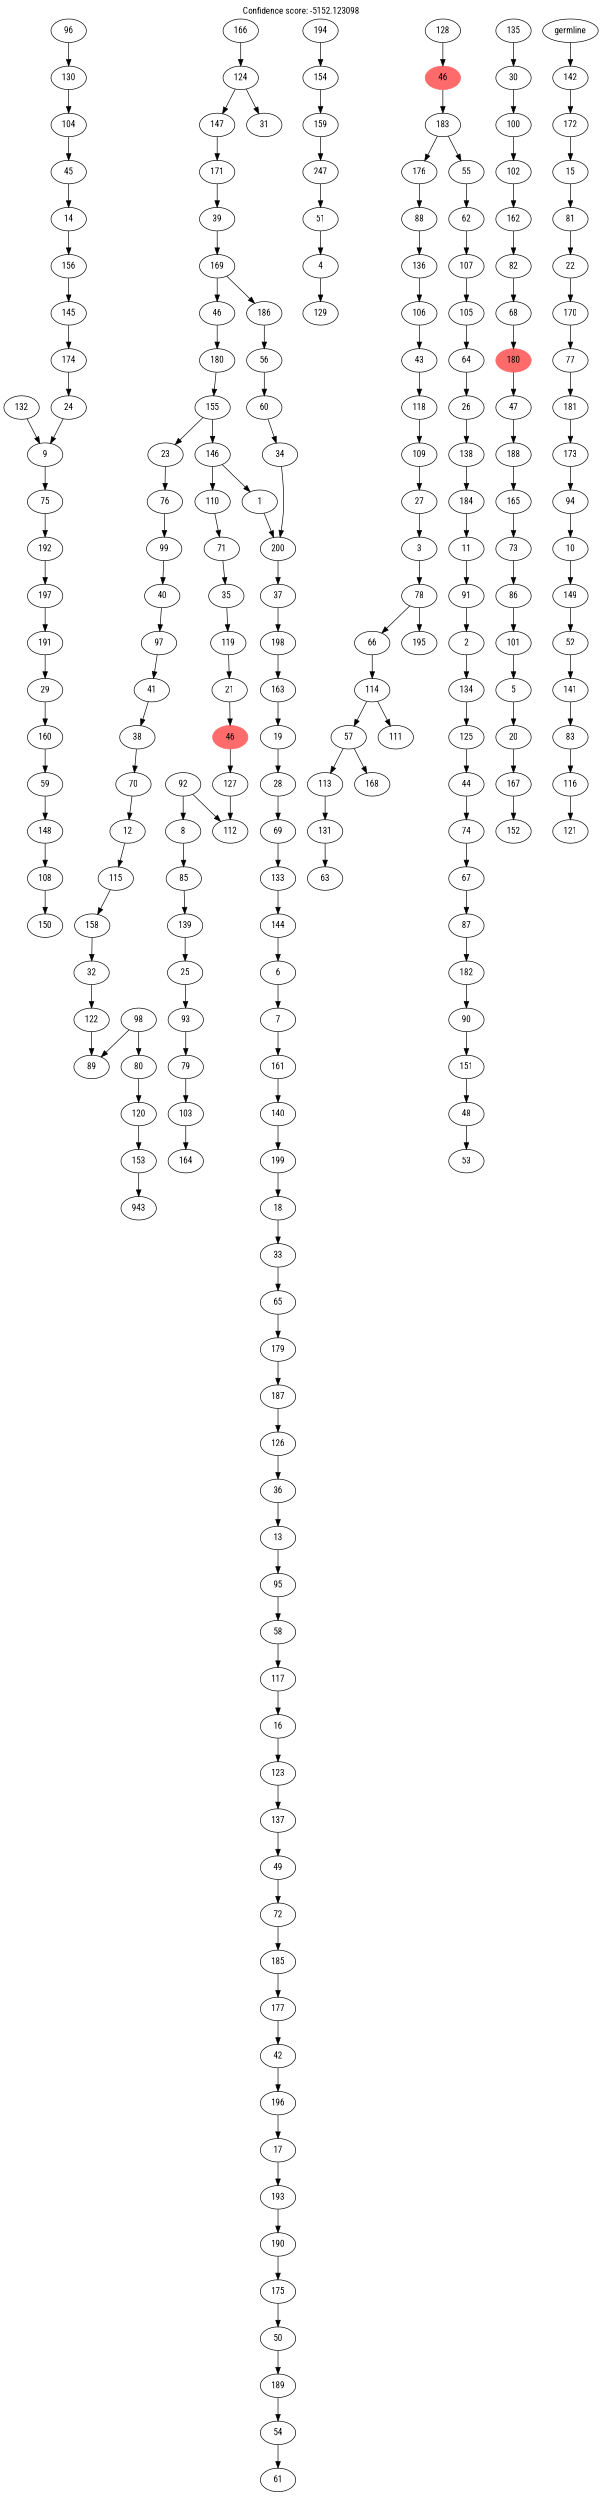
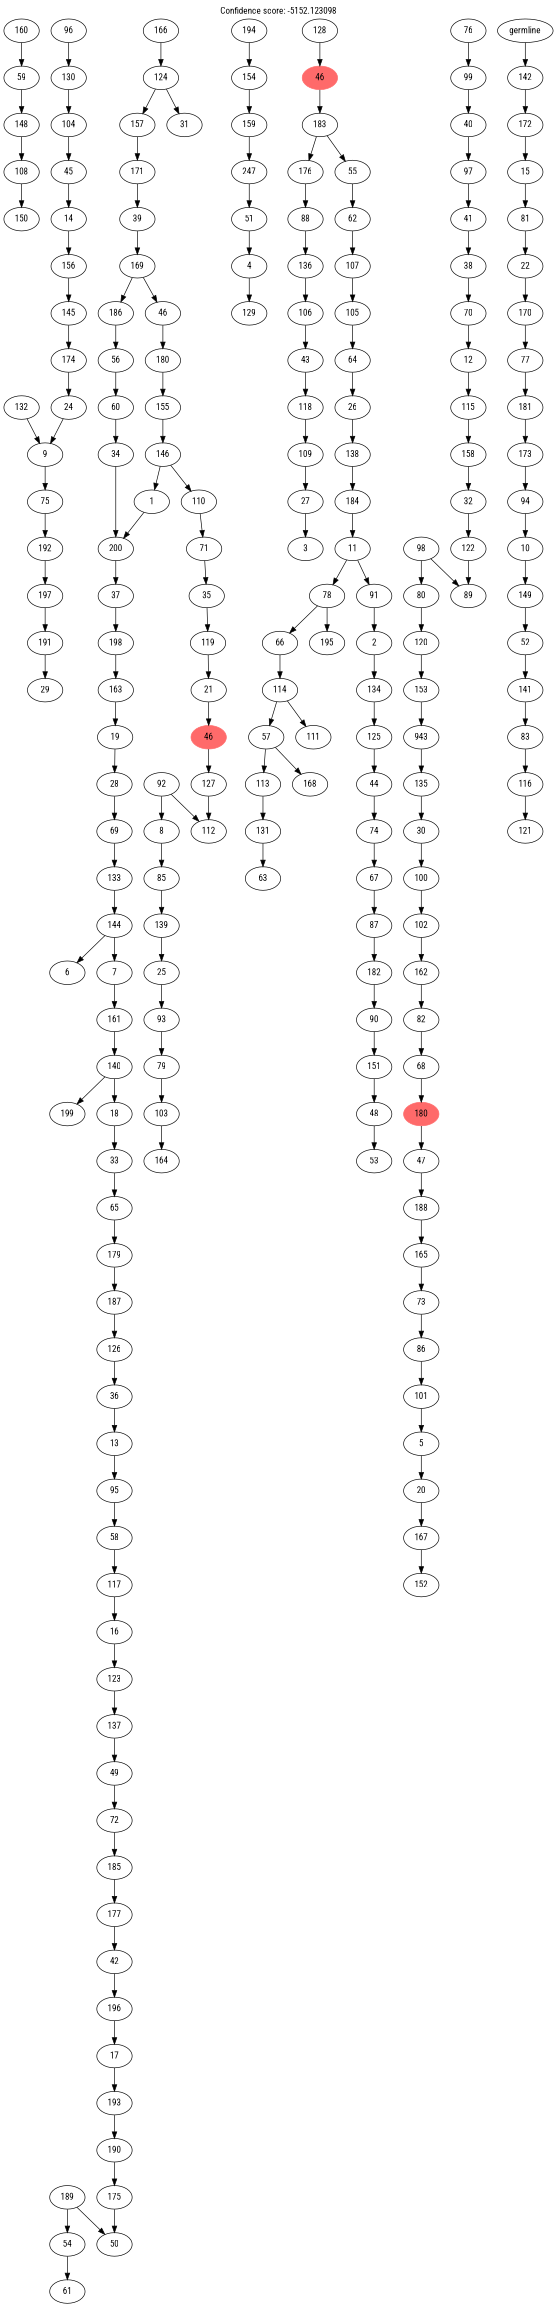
node "147": label "147" -> "157"
node "23": removed
edge "3" -> "78": now "11" -> "78"
edge "29" -> "160": removed
edge "943" -> "135": added
edge "6" -> "7": now "144" -> "7"
edge "199" -> "18": now "140" -> "18"
edge "50" -> "189": reversed
